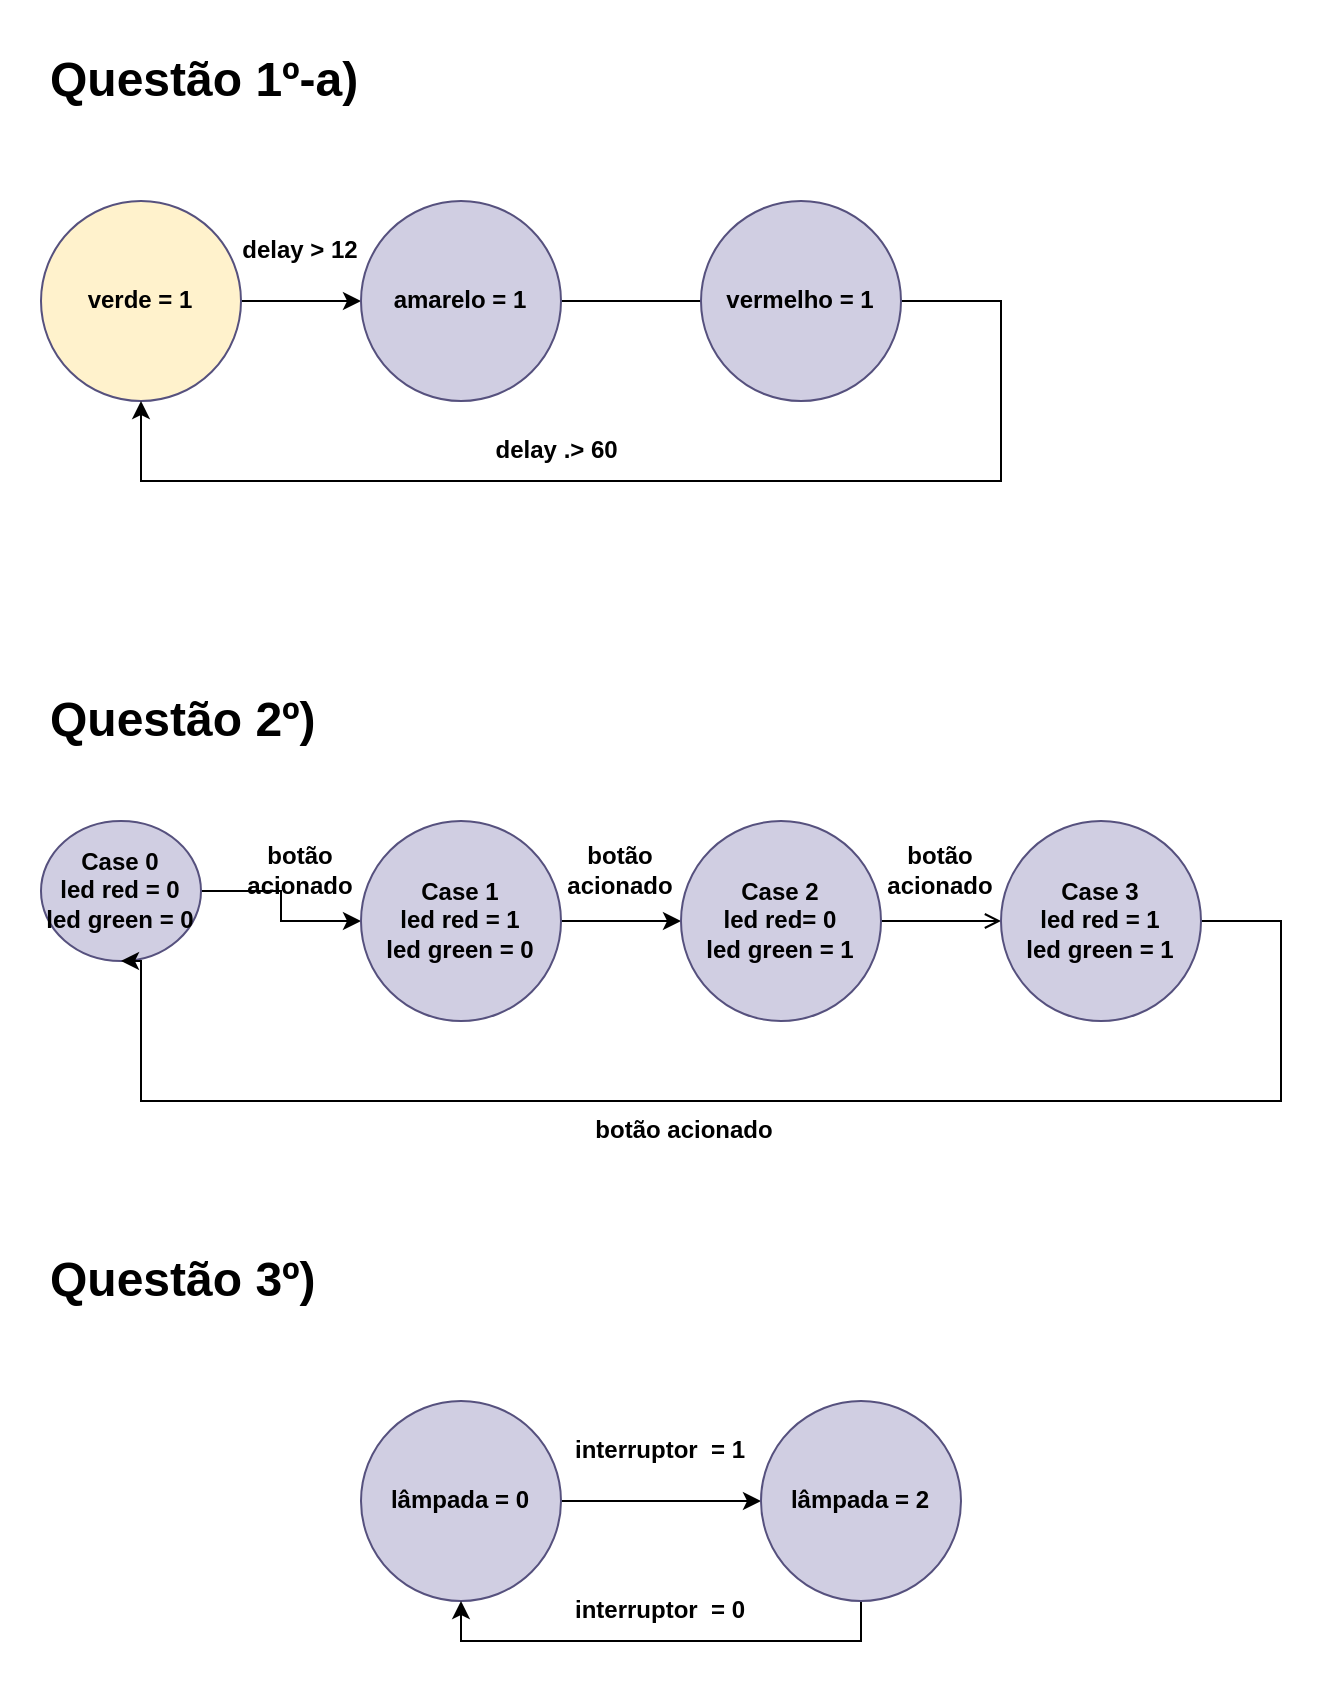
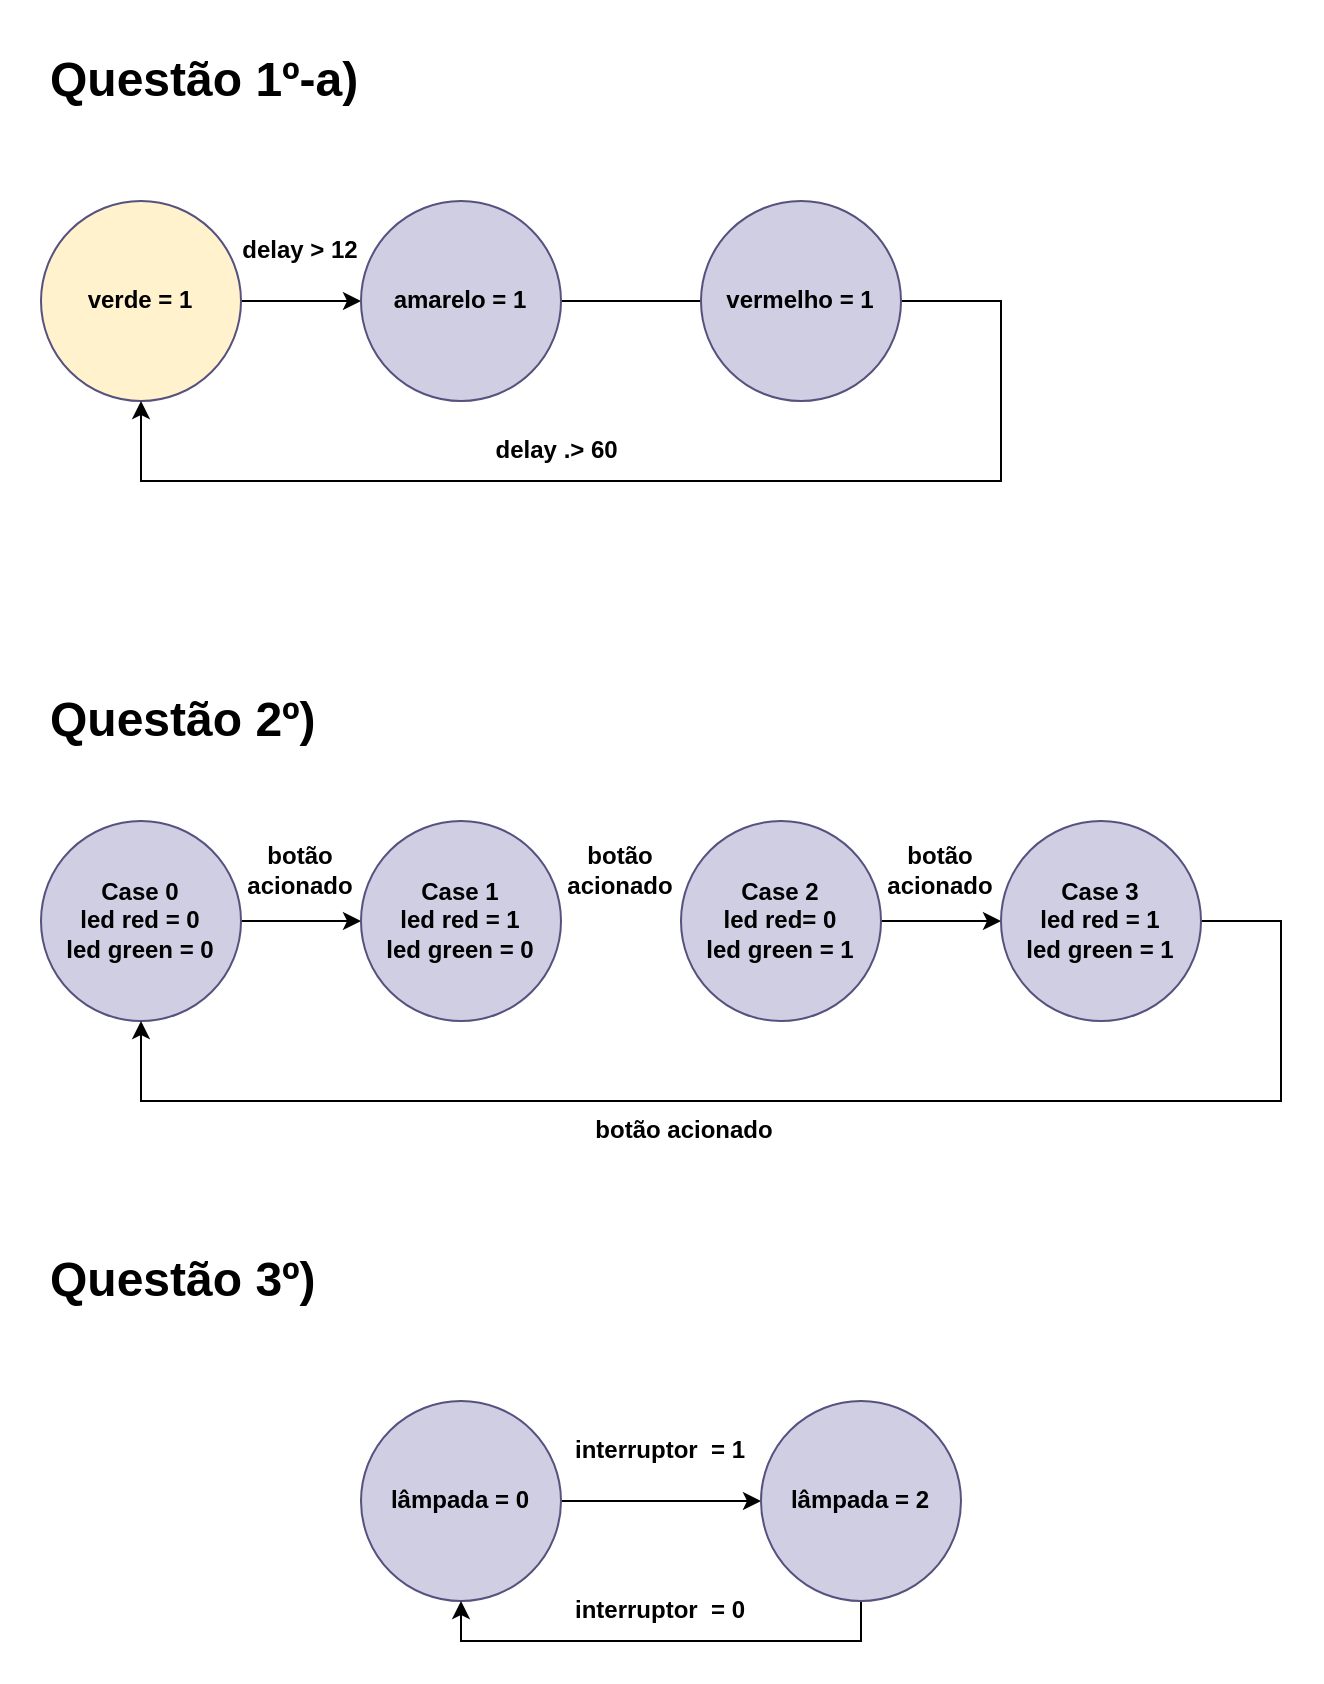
node "Case 0 led red = 0 led green = 0": size 160x140 -> 200x200
edge "Case 1 led red = 1 led green = 0" -> "Case 2 led red= 0 led green = 1": removed
edge "Case 2 led red= 0 led green = 1" -> "Case 3 led red = 1 led green = 1": arrowhead open -> classic
